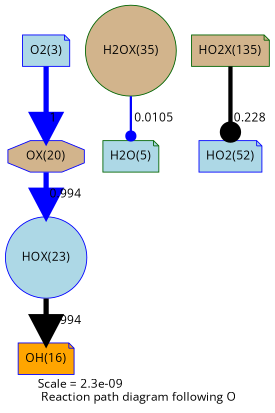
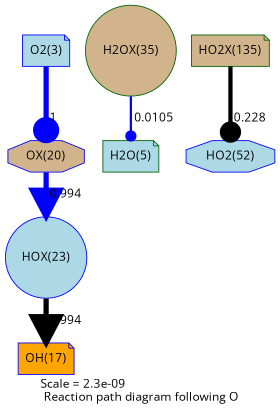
edge "O2(3)" -> "OX(20)": arrowhead normal -> dot
node "HO2(52)": shape note -> octagon
node "OH(16)": label "OH(16)" -> "OH(17)"
